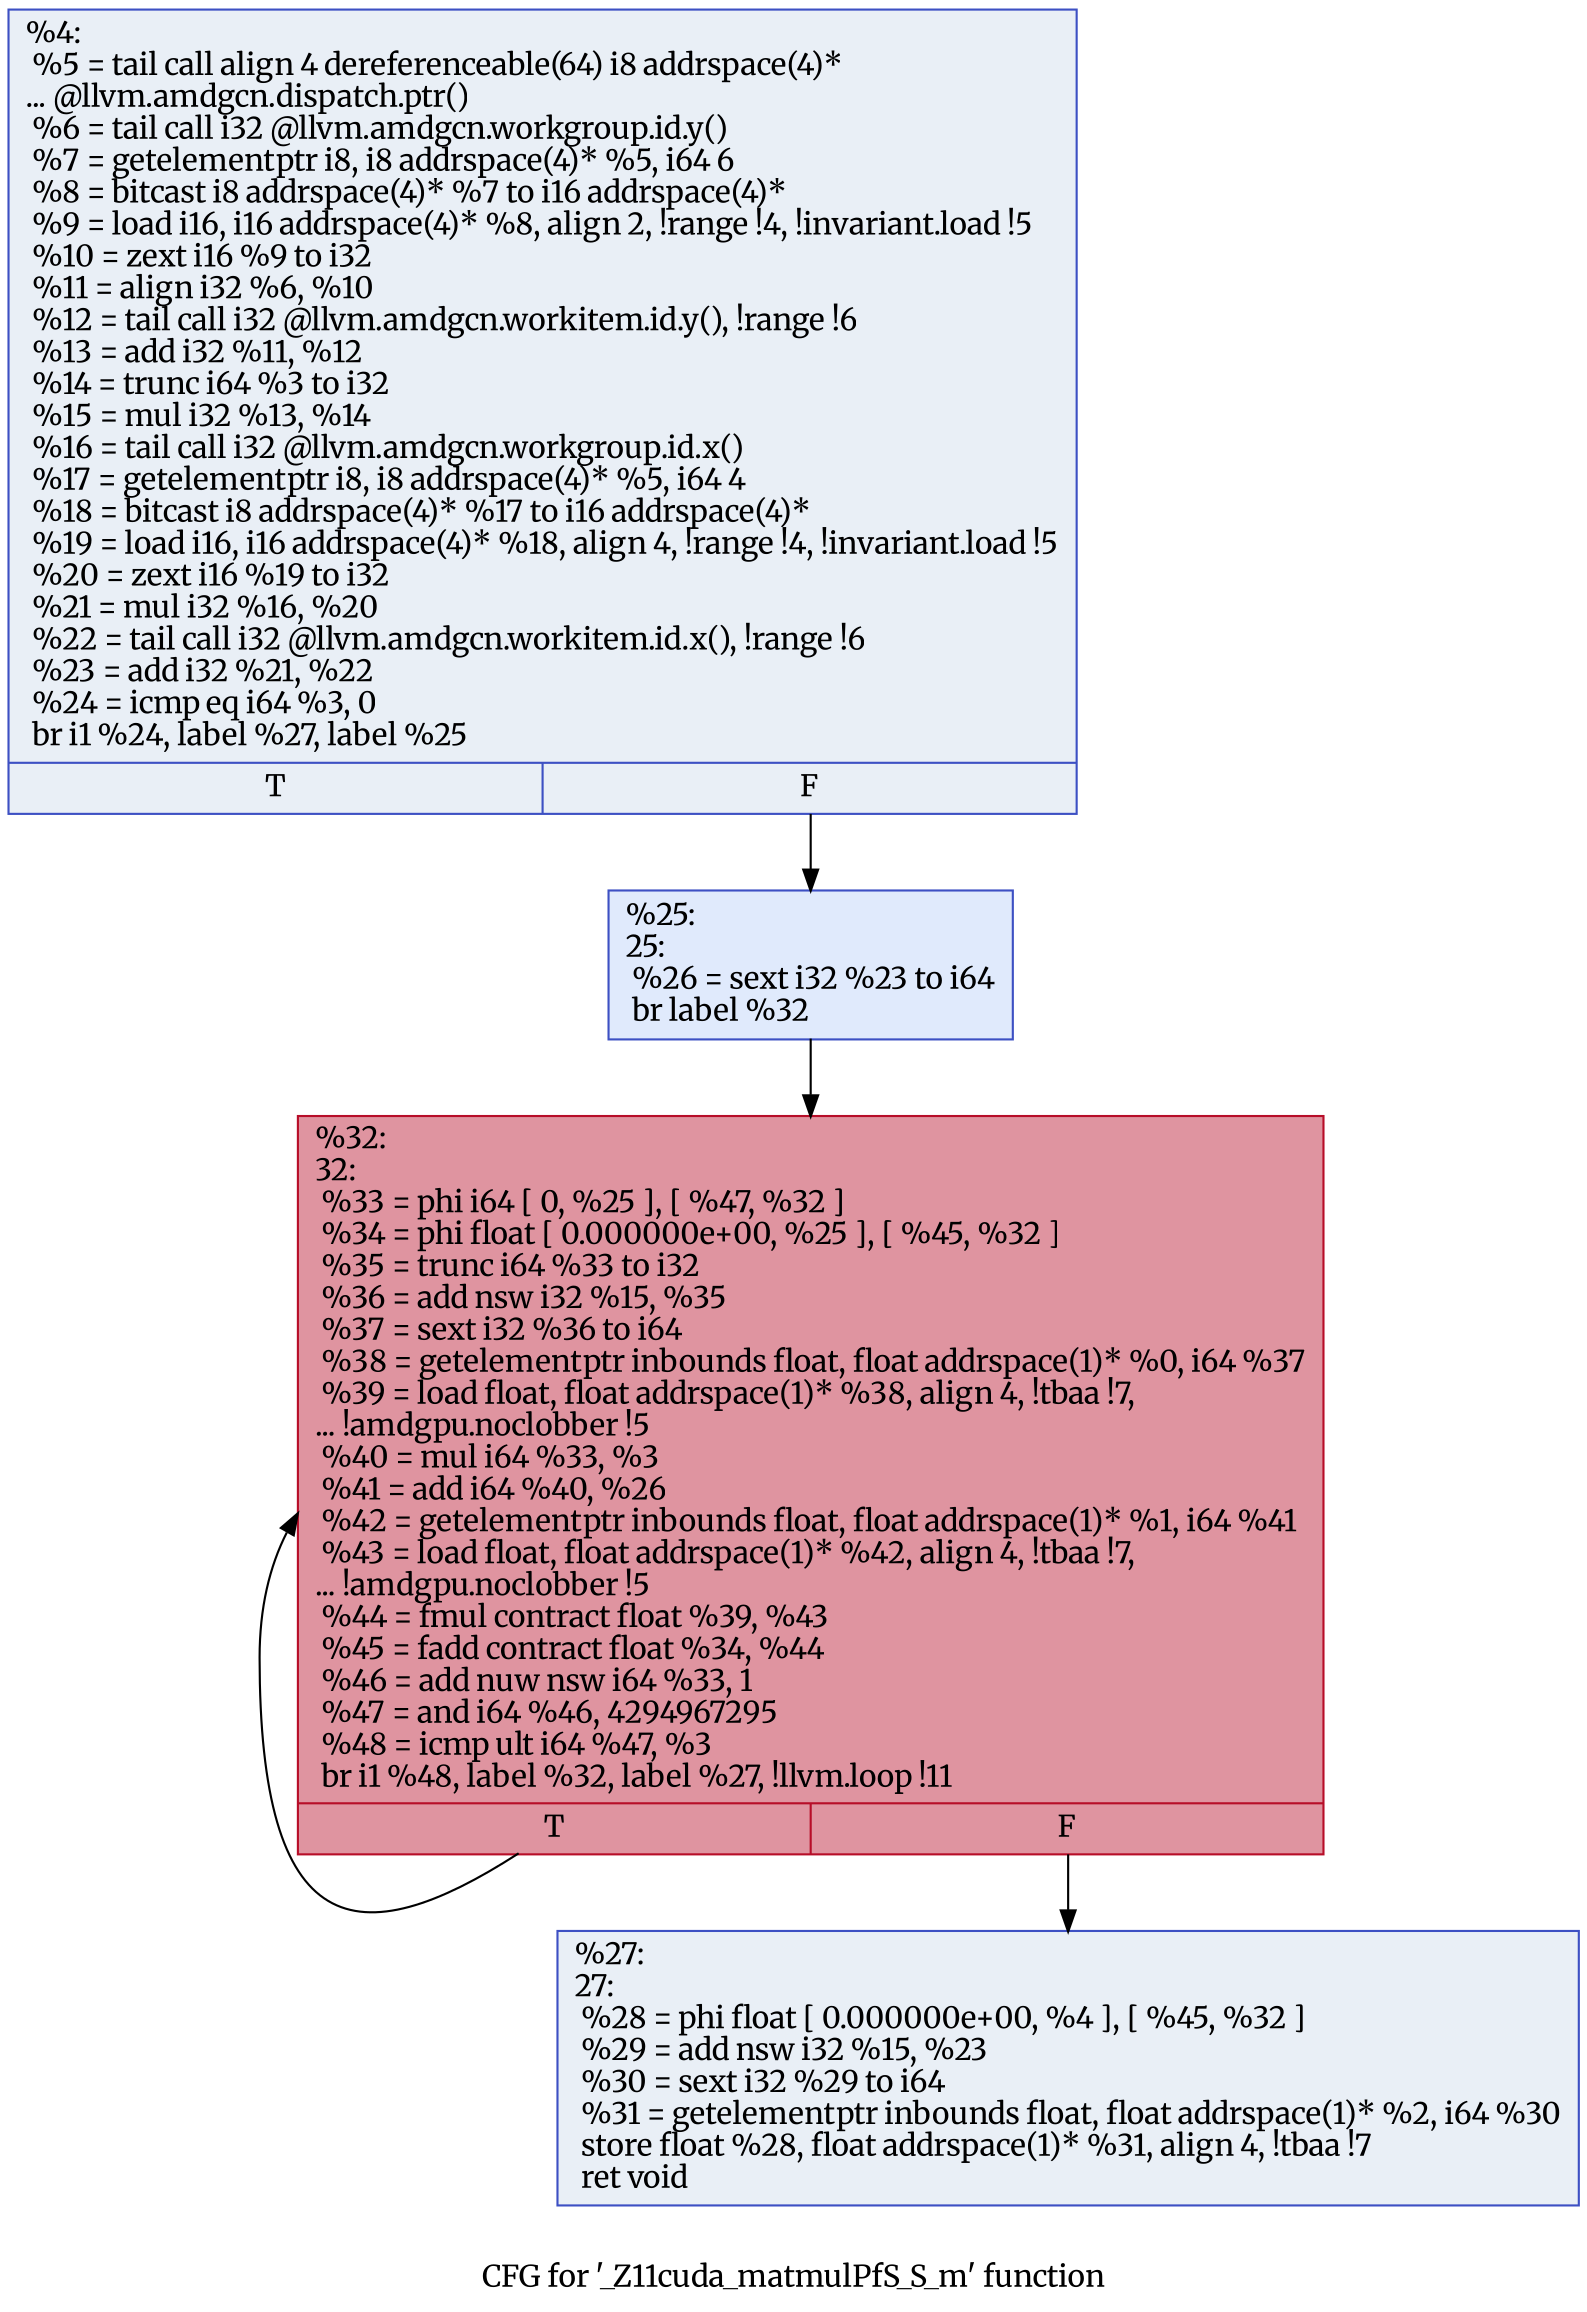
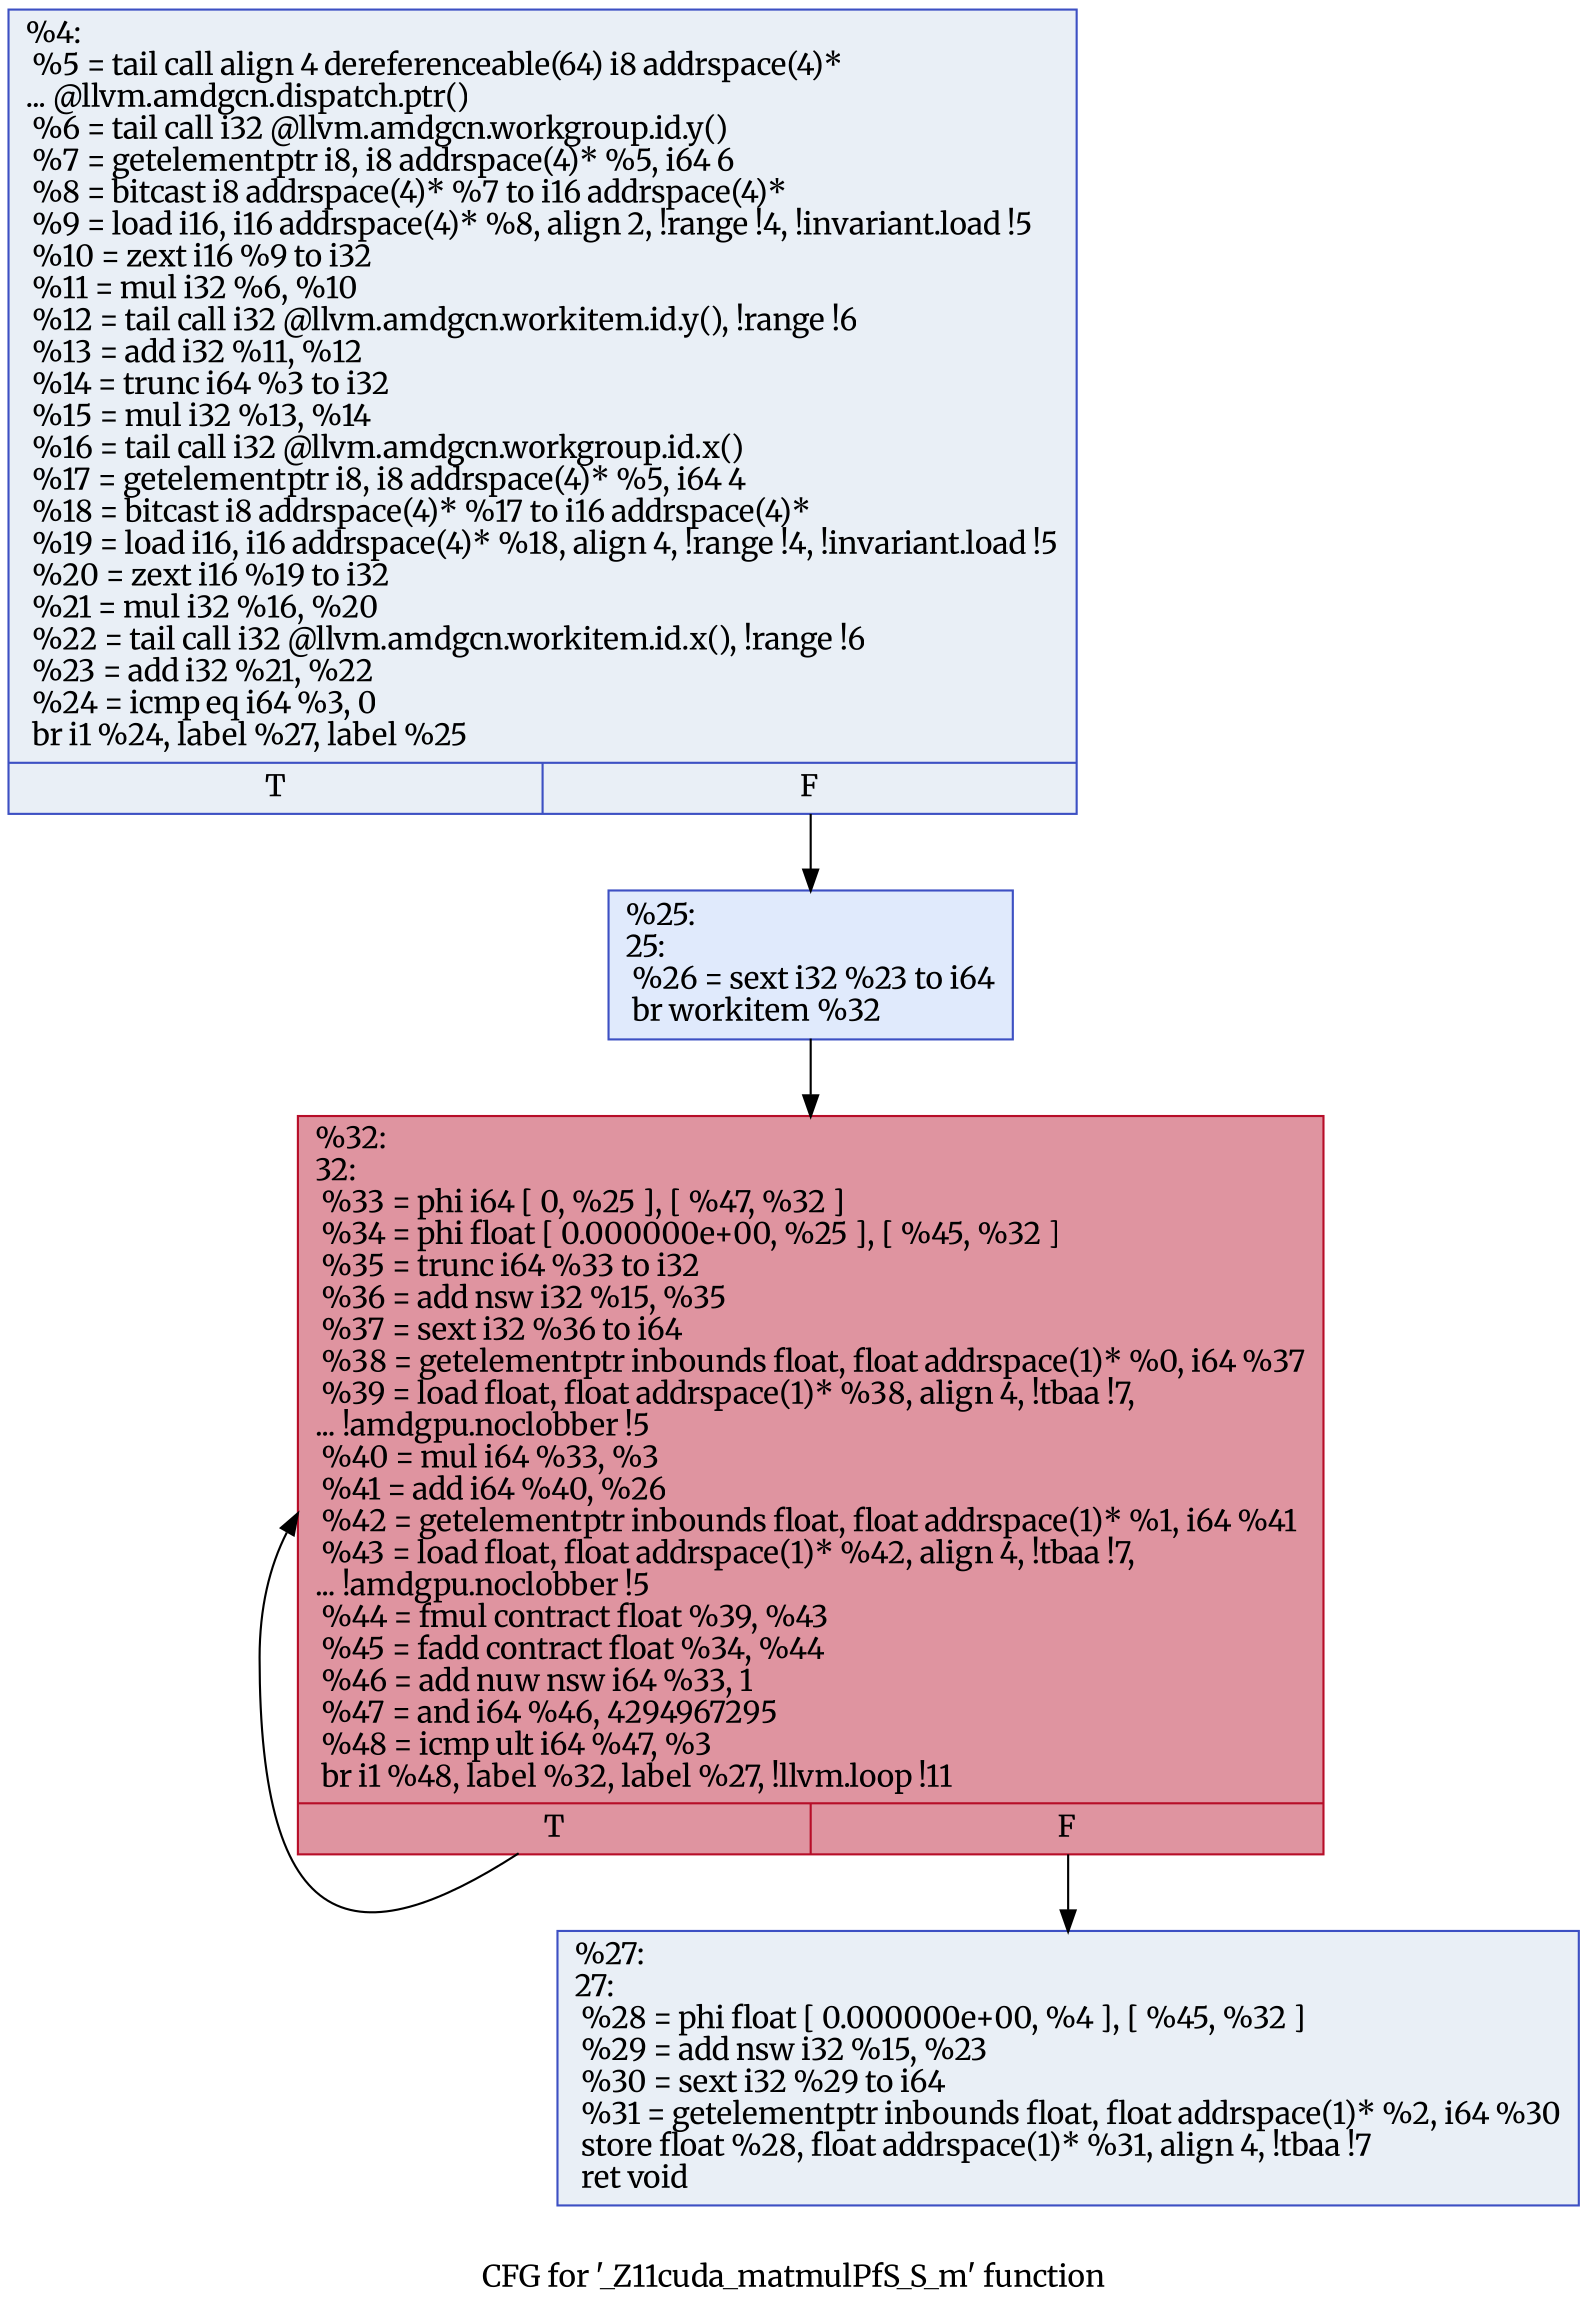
node "%4:": text "%11 = align i32 %6, %10" -> "%11 = mul i32 %6, %10"
node "%25:": text "br label %32" -> "br workitem %32"
